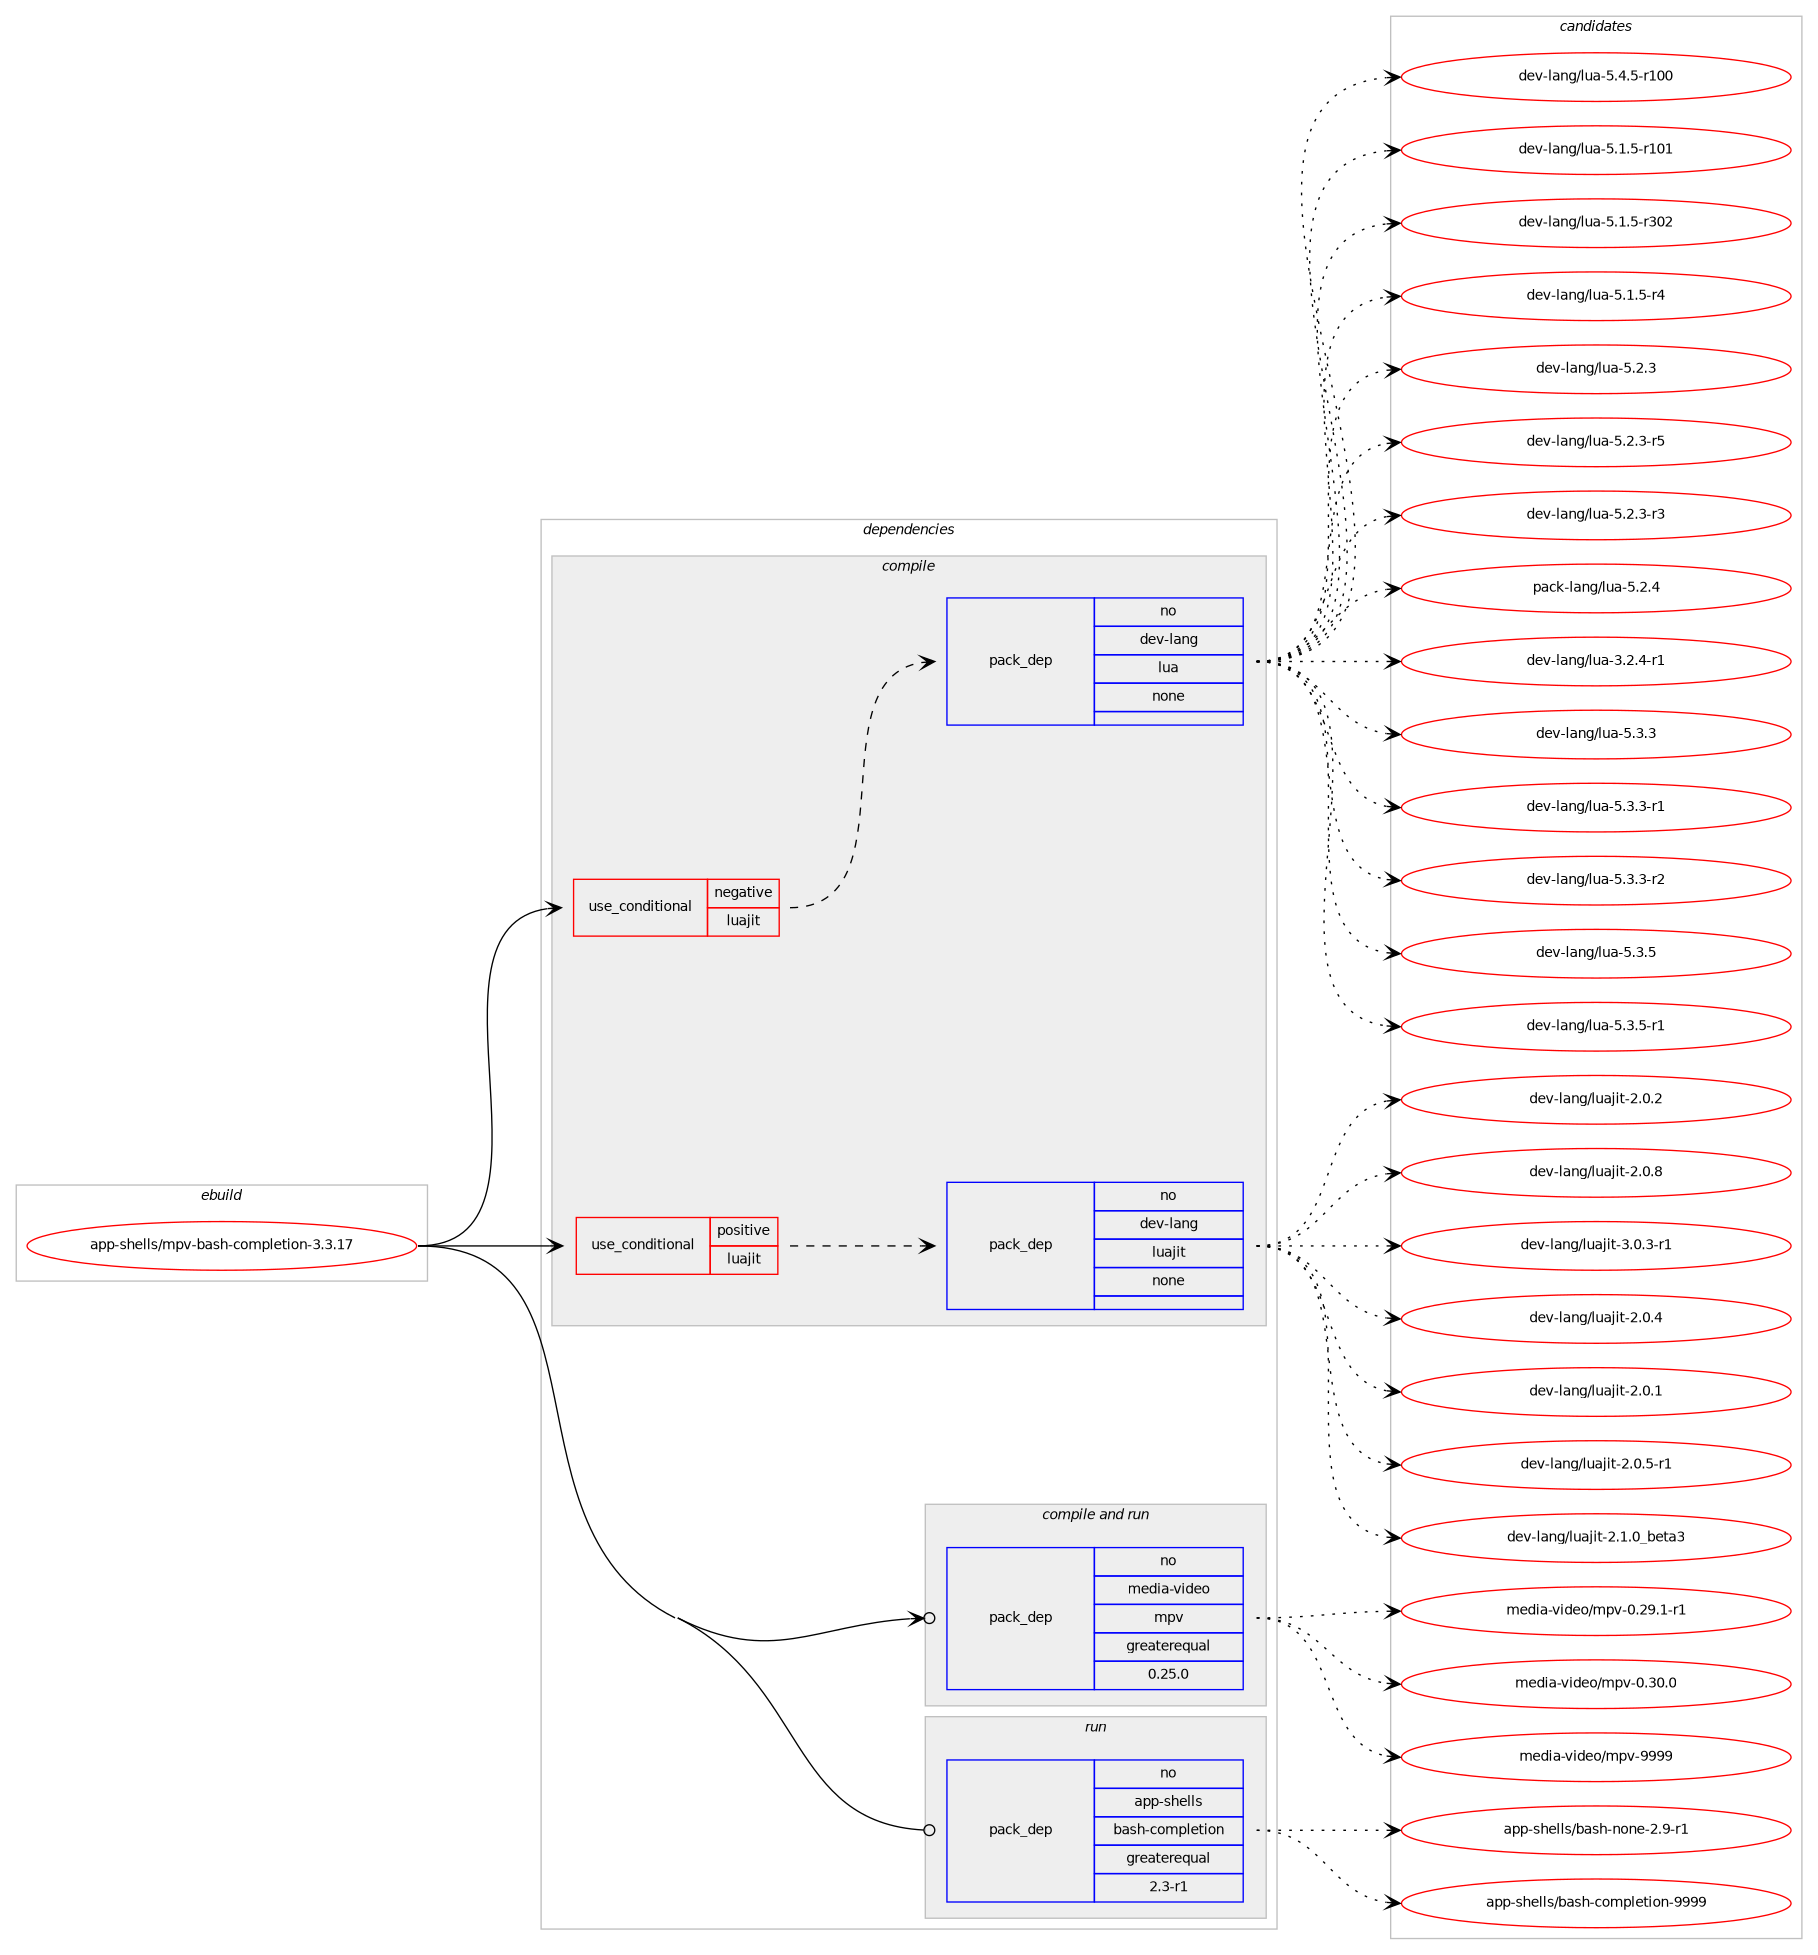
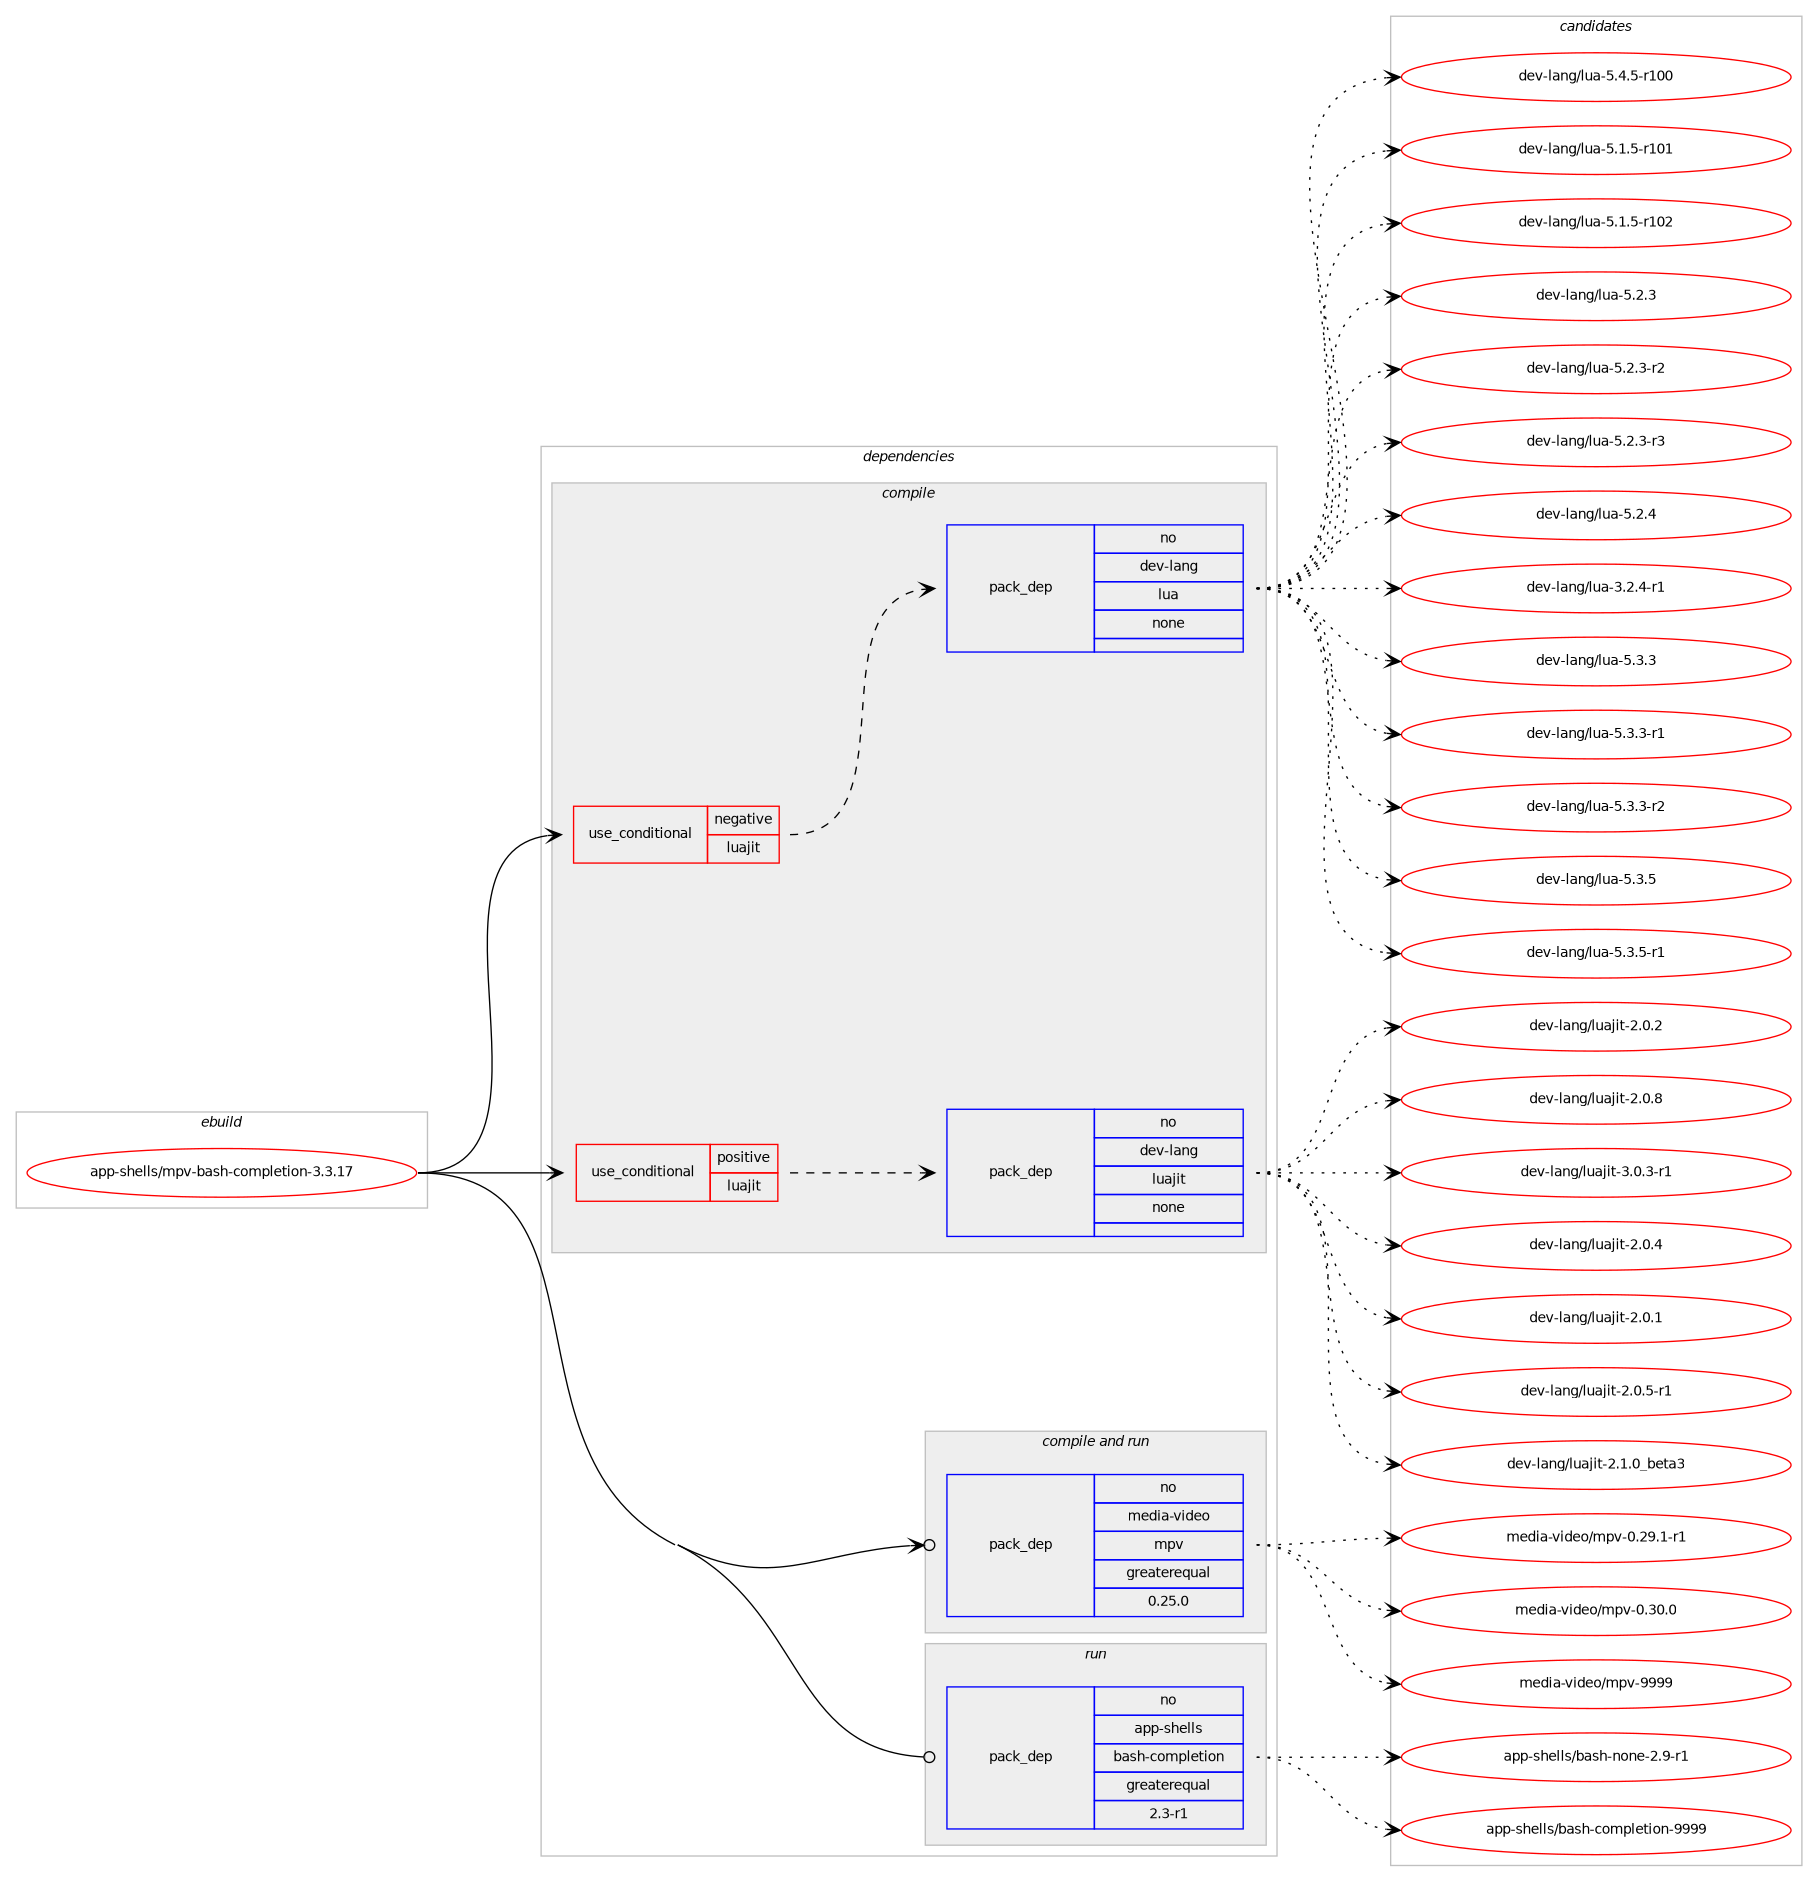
node "dev-lang/lua-5.1.5-r302": label "dev-lang/lua-5.1.5-r302" -> "dev-lang/lua-5.1.5-r102"
node "dev-lang/lua-5.1.5-r4": removed
node "dev-lang/lua-5.2.3-r5": label "dev-lang/lua-5.2.3-r5" -> "dev-lang/lua-5.2.3-r2"
node "pack-lang/lua-5.2.4": label "pack-lang/lua-5.2.4" -> "dev-lang/lua-5.2.4"
